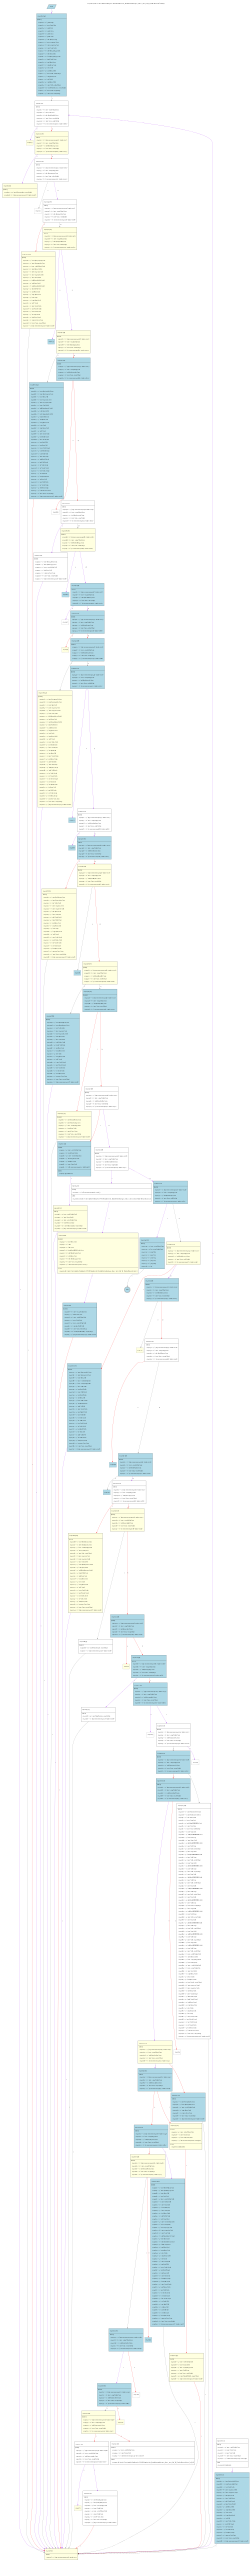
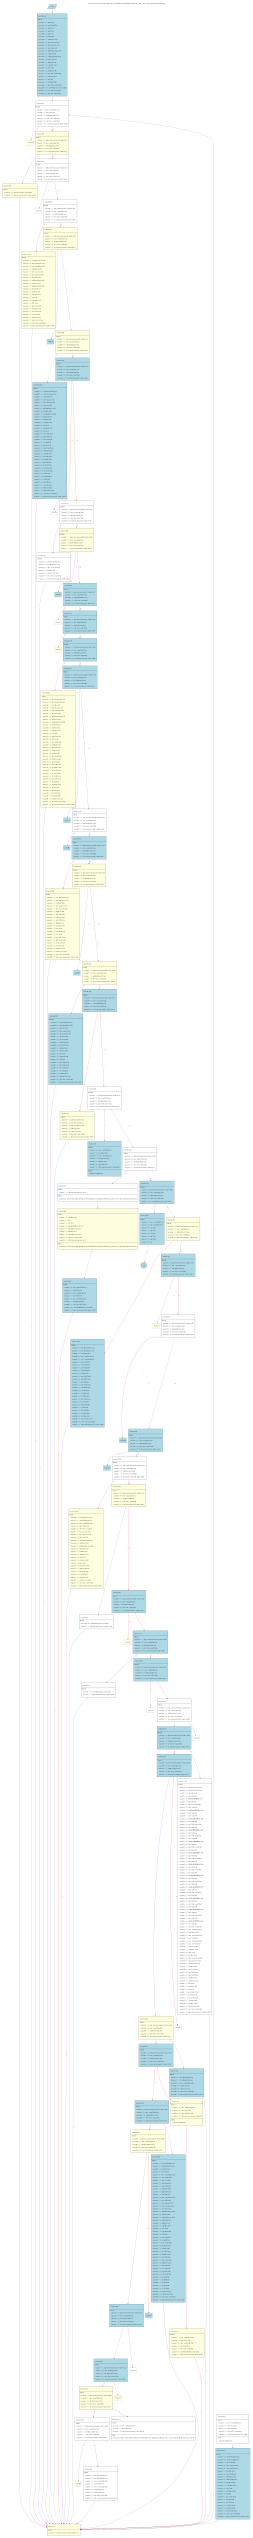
node "0x4019fe [32]": removed
